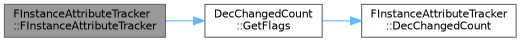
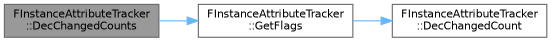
node "FInstanceAttributeTracker ::FInstanceAttributeTracker": label "FInstanceAttributeTracker ::FInstanceAttributeTracker" -> "FInstanceAttributeTracker ::DecChangedCounts"
node "DecChangedCount ::GetFlags": label "DecChangedCount ::GetFlags" -> "FInstanceAttributeTracker ::GetFlags"
